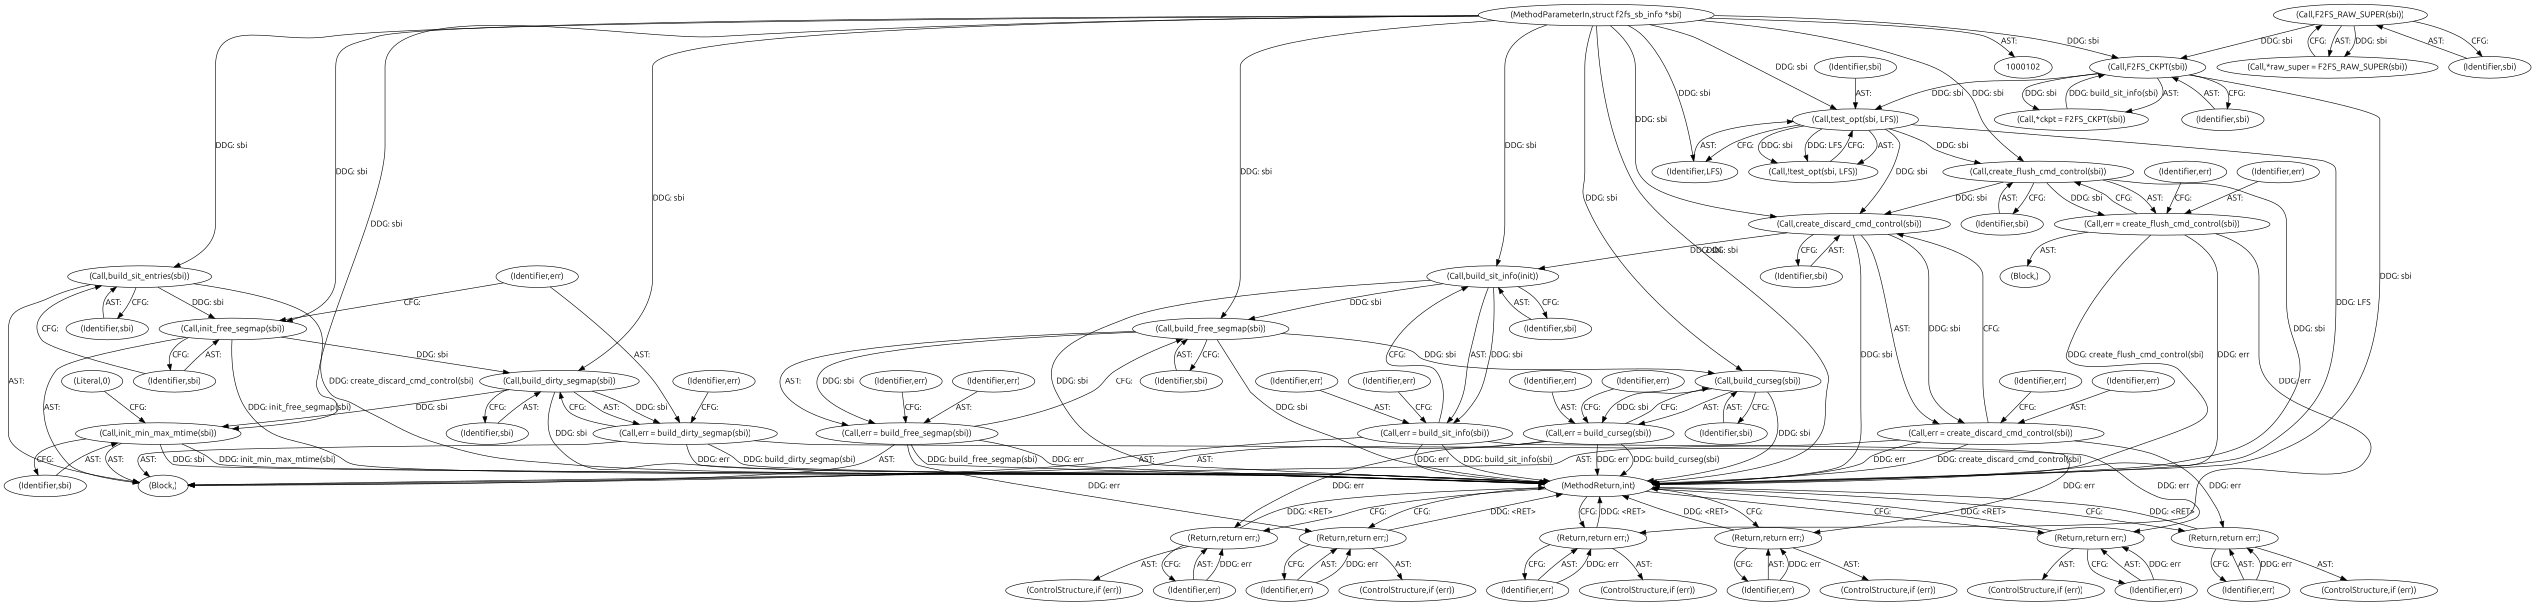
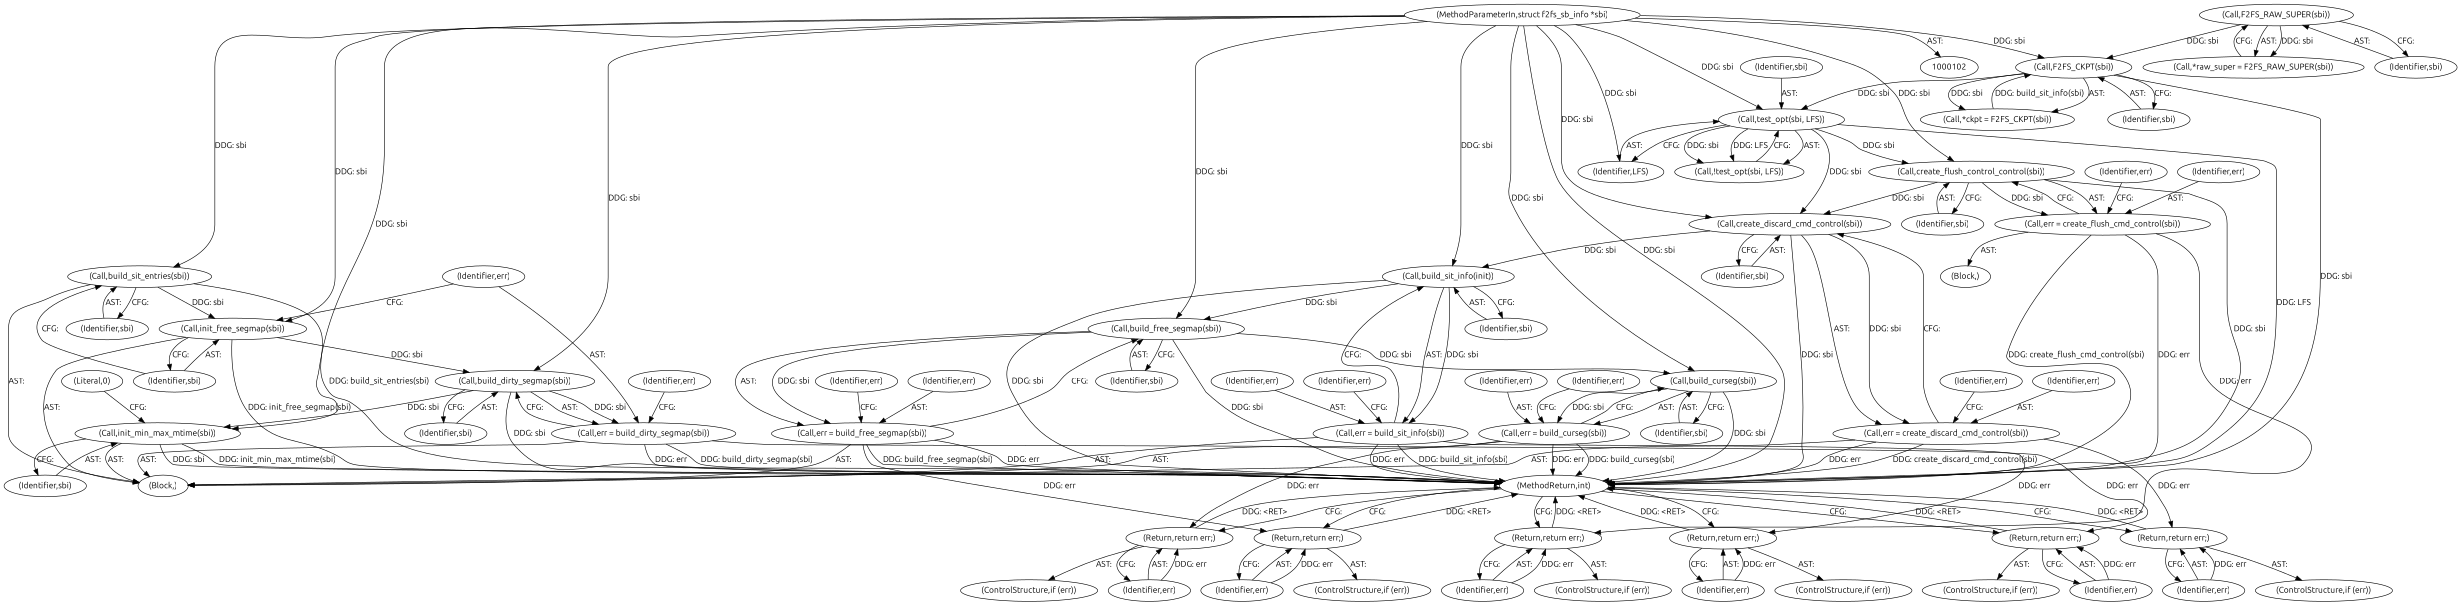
node "(Call,create_flush_cmd_control(sbi))": label "(Call,create_flush_cmd_control(sbi))" -> "(Call,create_flush_control_control(sbi))"
edge "(Call,build_sit_entries(sbi))" -> "(MethodReturn,int)": label "DDG: create_discard_cmd_control(sbi)" -> "DDG: build_sit_entries(sbi)"
